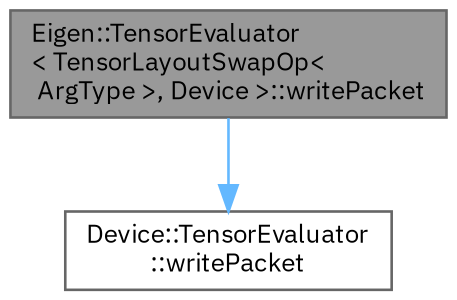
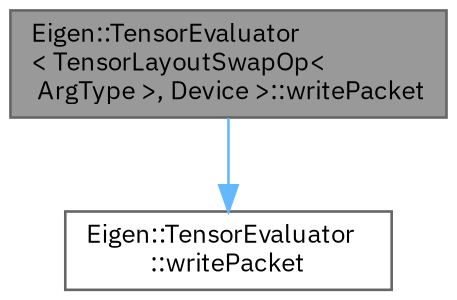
node "Device::TensorEvaluator ::writePacket": label "Device::TensorEvaluator ::writePacket" -> "Eigen::TensorEvaluator ::writePacket"
